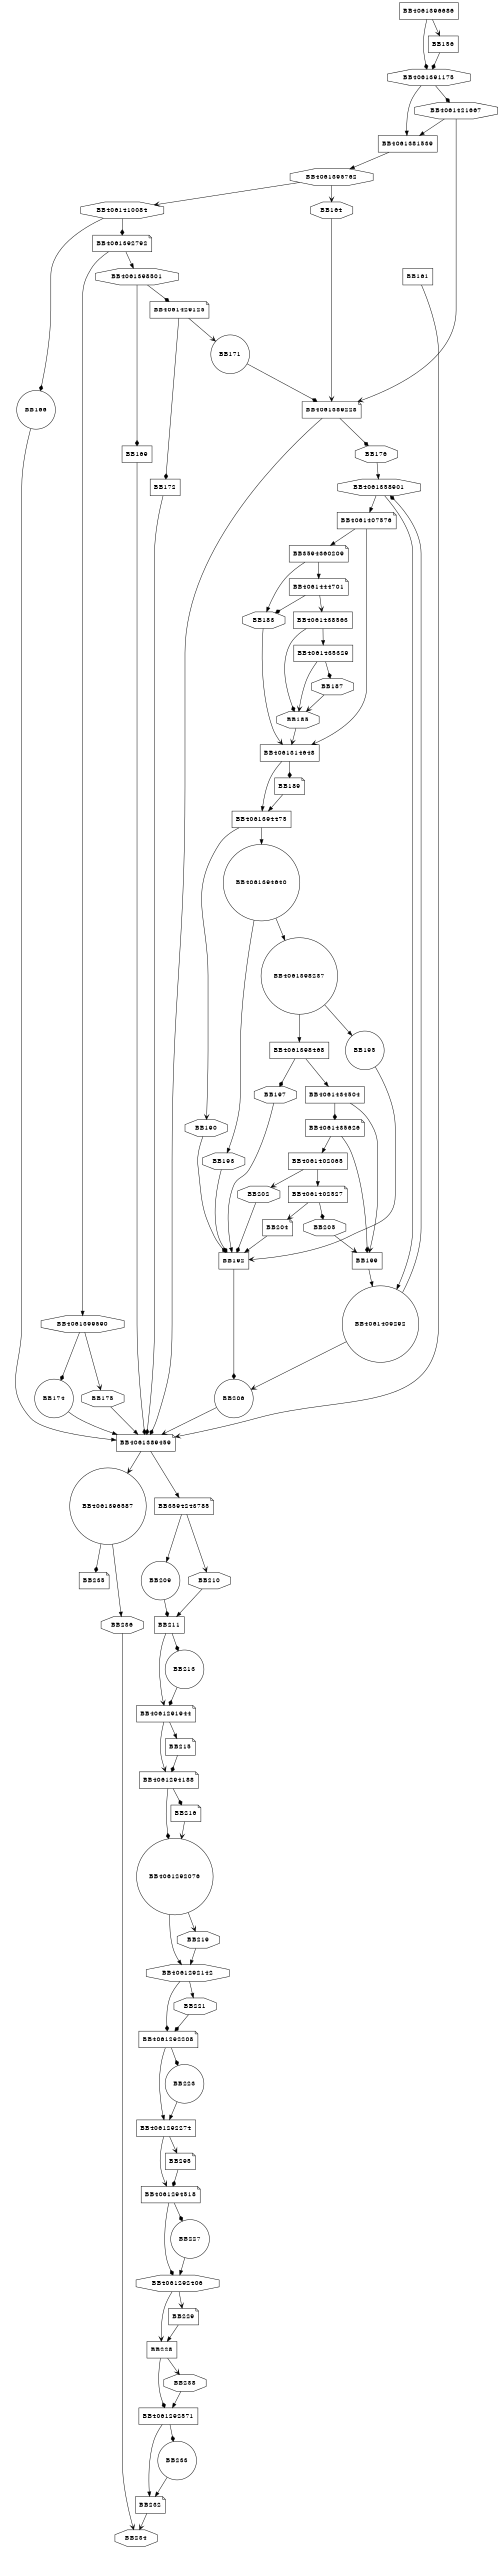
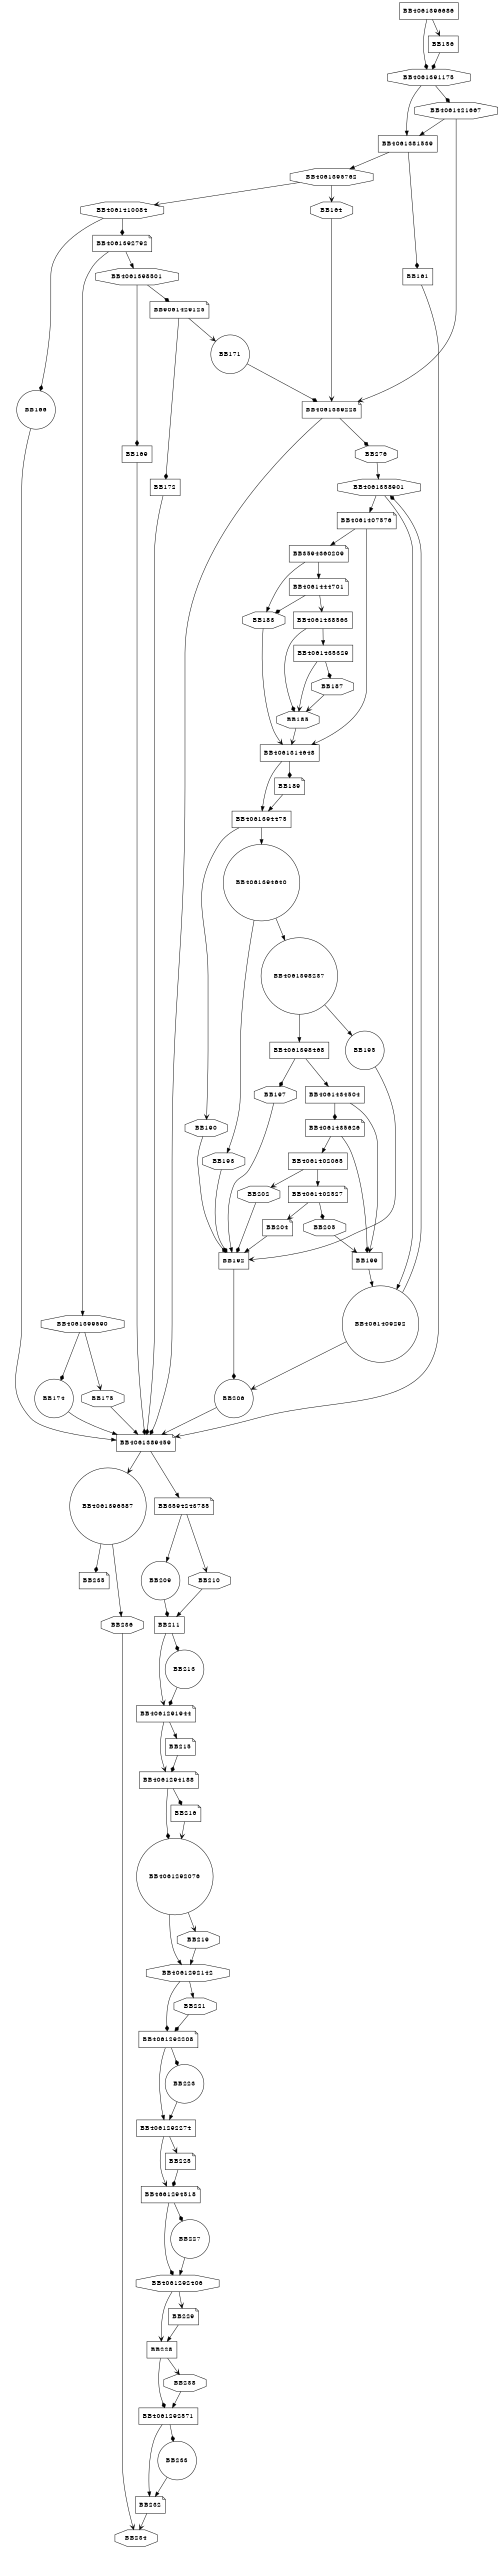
edge "BB4061381539" -> "BB161": added
node "BB4061429125": label "BB4061429125" -> "BB9061429125"
node "BB176": label "BB176" -> "BB276"
node "BB295": label "BB295" -> "BB225"
node "BB4061294518": label "BB4061294518" -> "BB4661294518"
